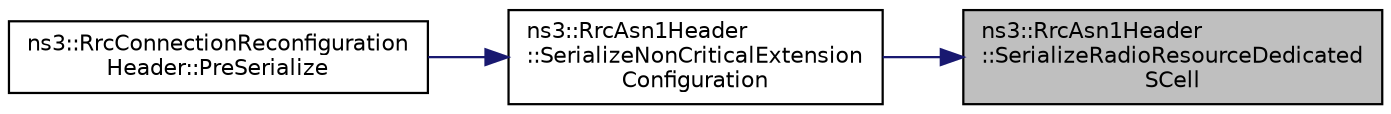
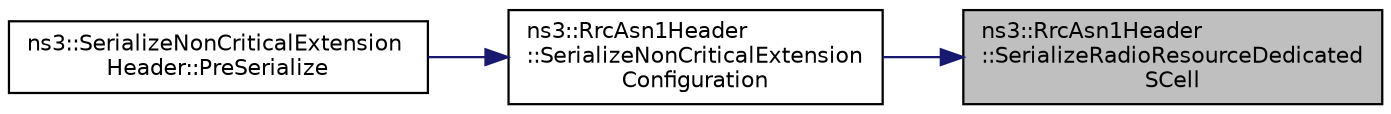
node "ns3::RrcConnectionReconfiguration Header::PreSerialize": label "ns3::RrcConnectionReconfiguration Header::PreSerialize" -> "ns3::SerializeNonCriticalExtension Header::PreSerialize"
